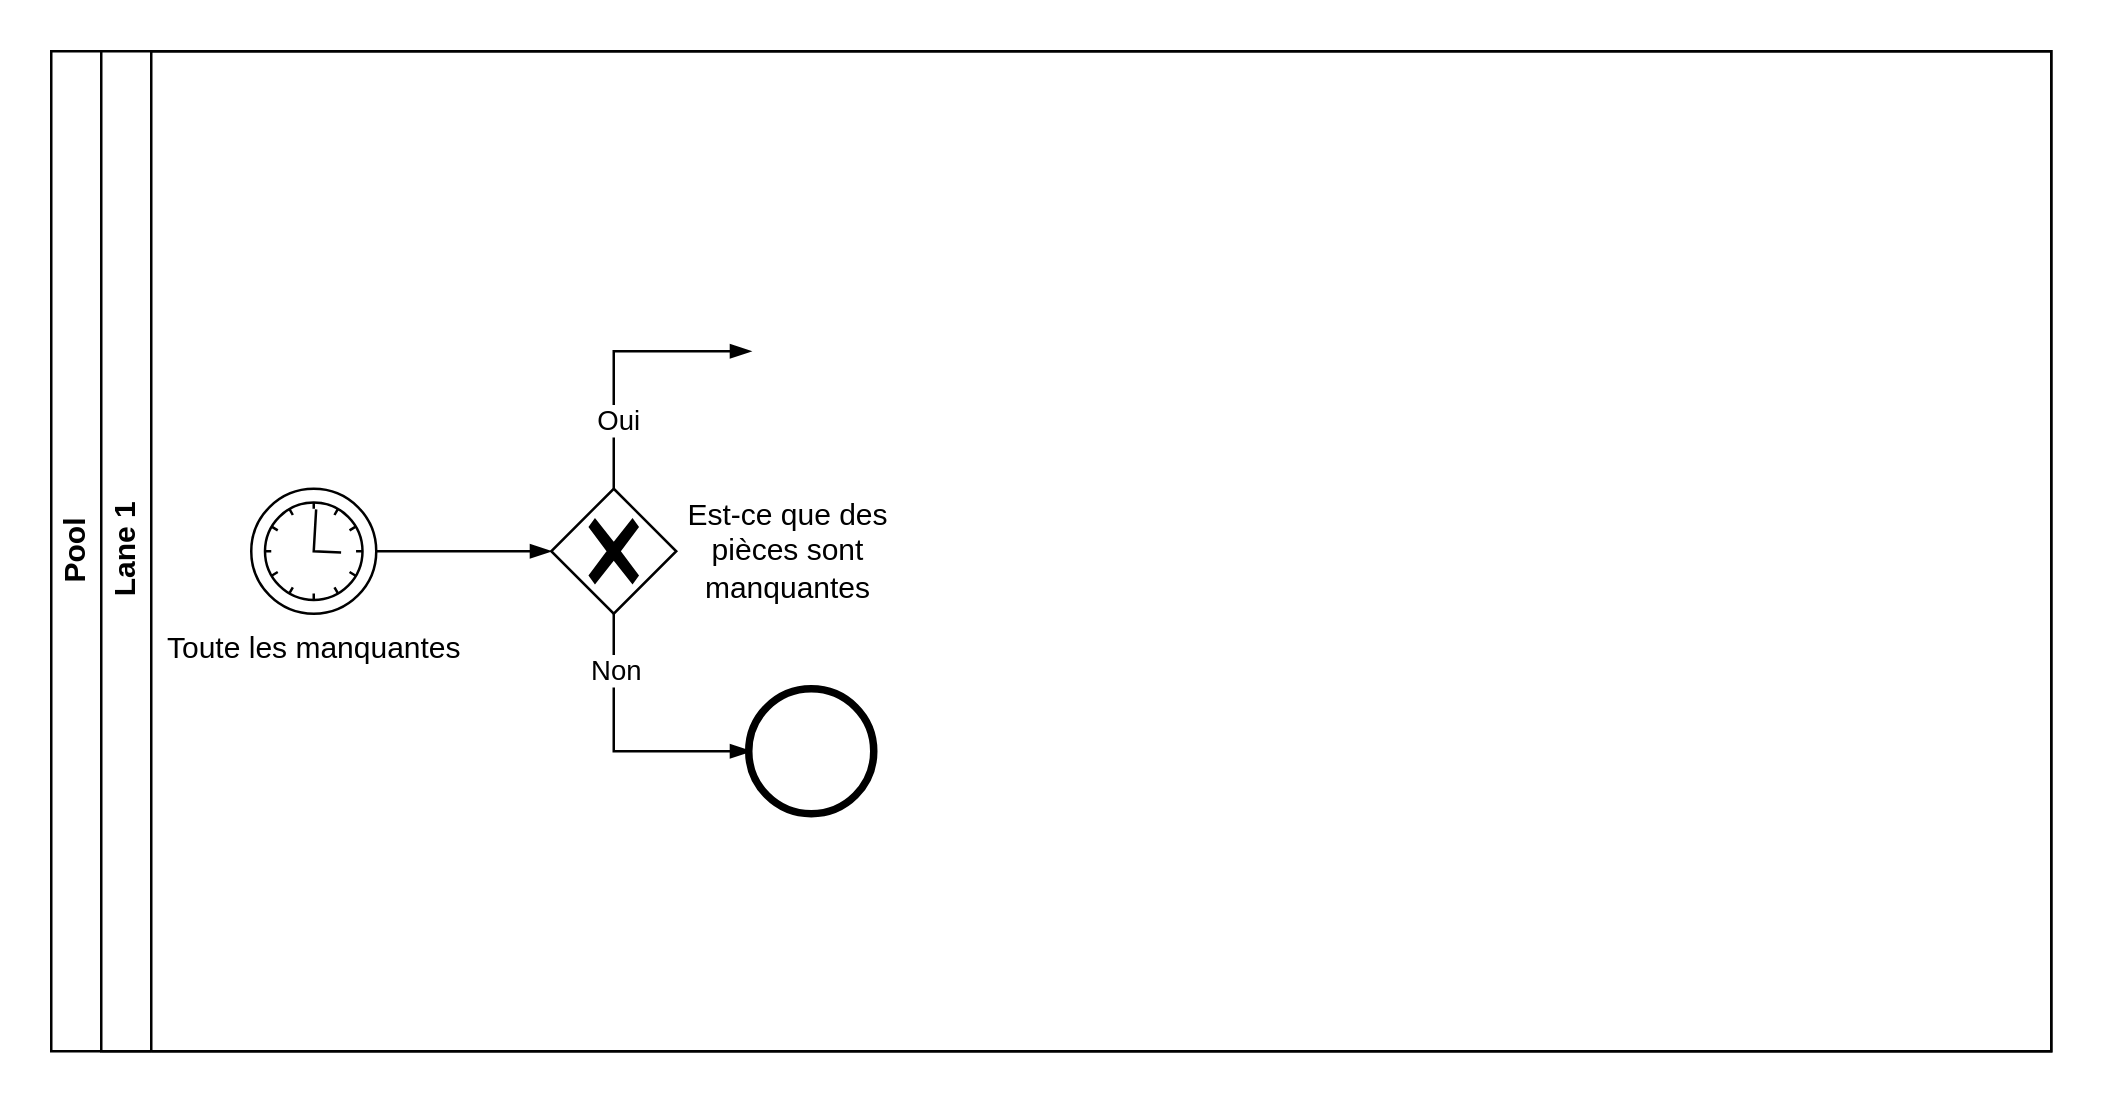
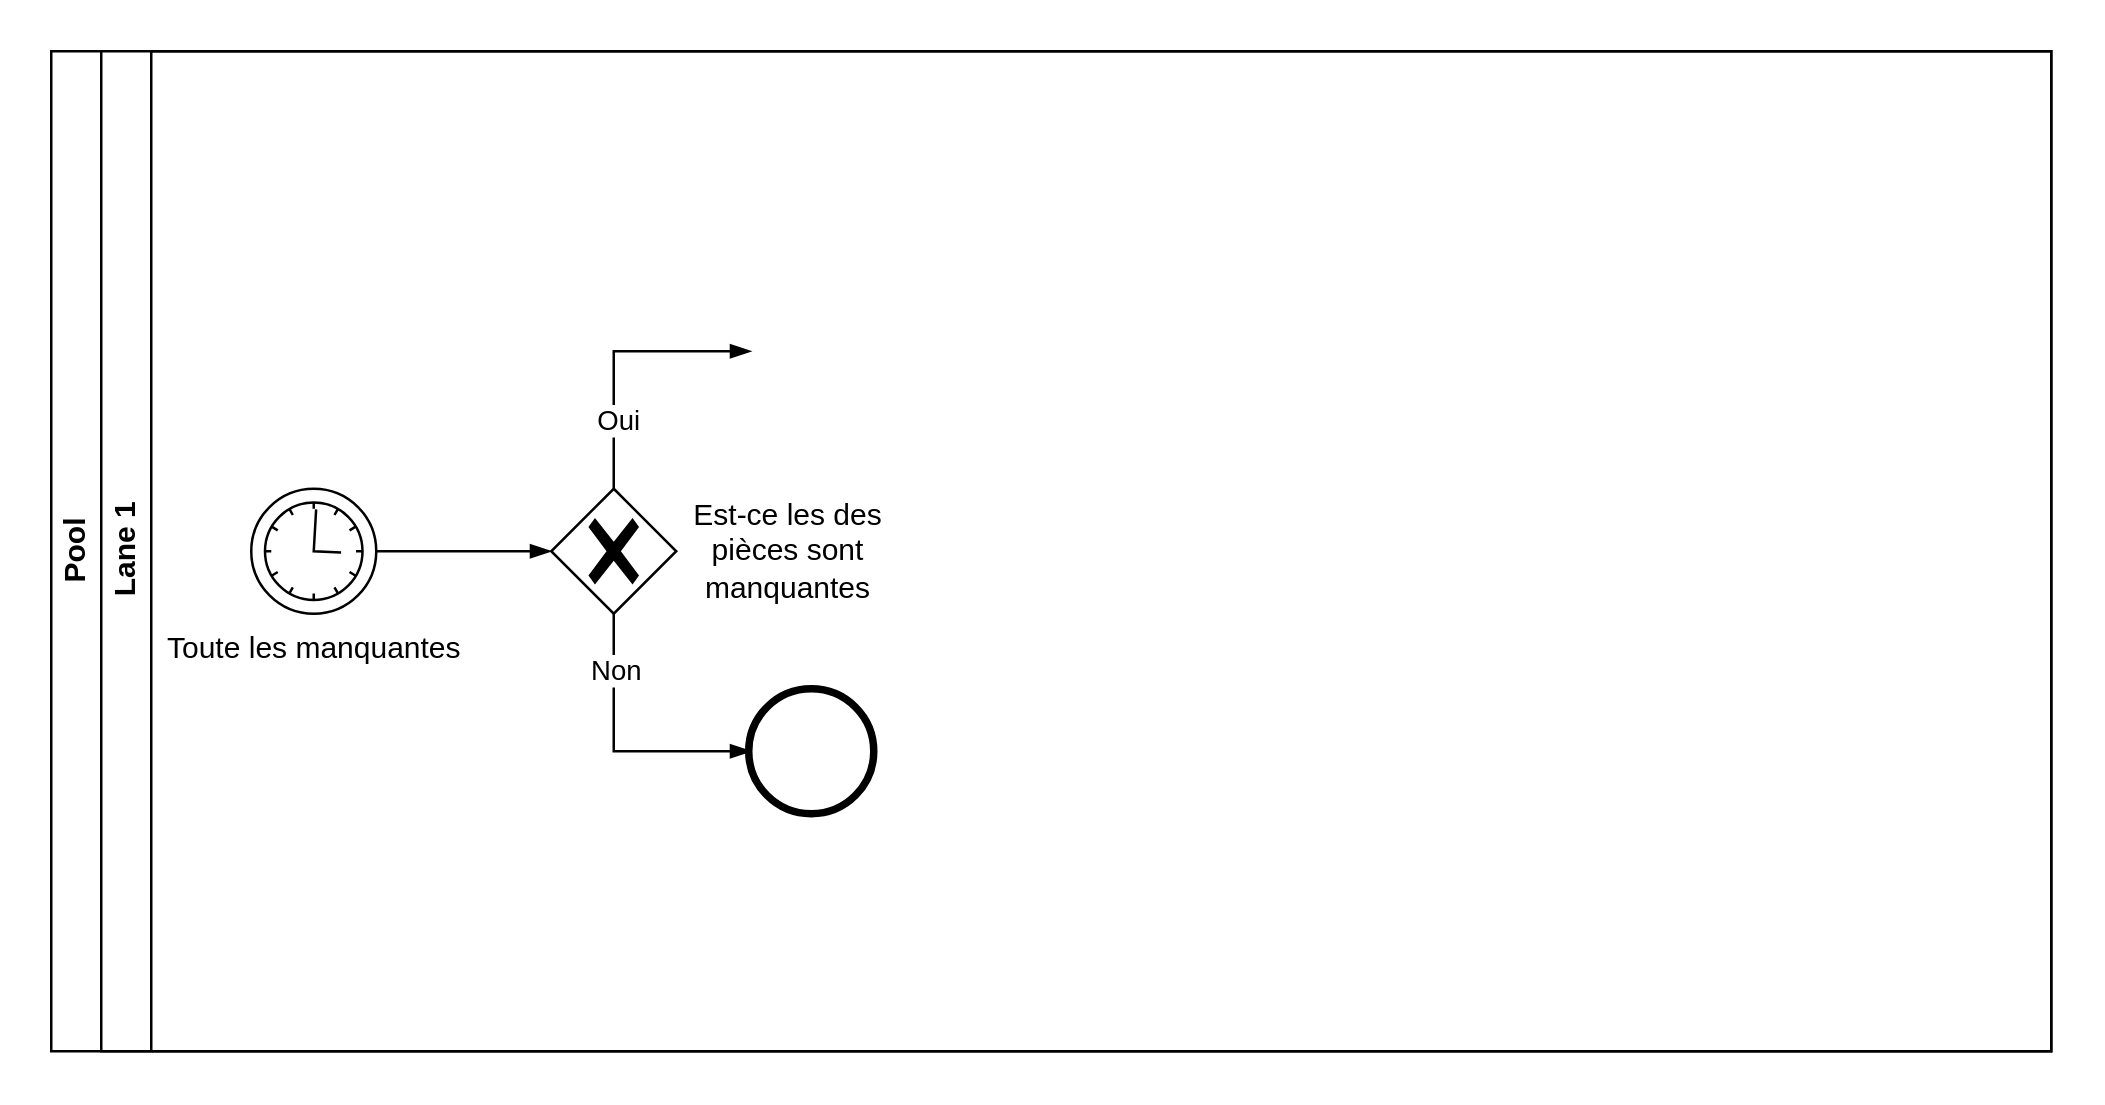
node "Est-ce que des pièces sont manquantes": label "Est-ce que des pièces sont manquantes" -> "Est-ce les des pièces sont manquantes"
